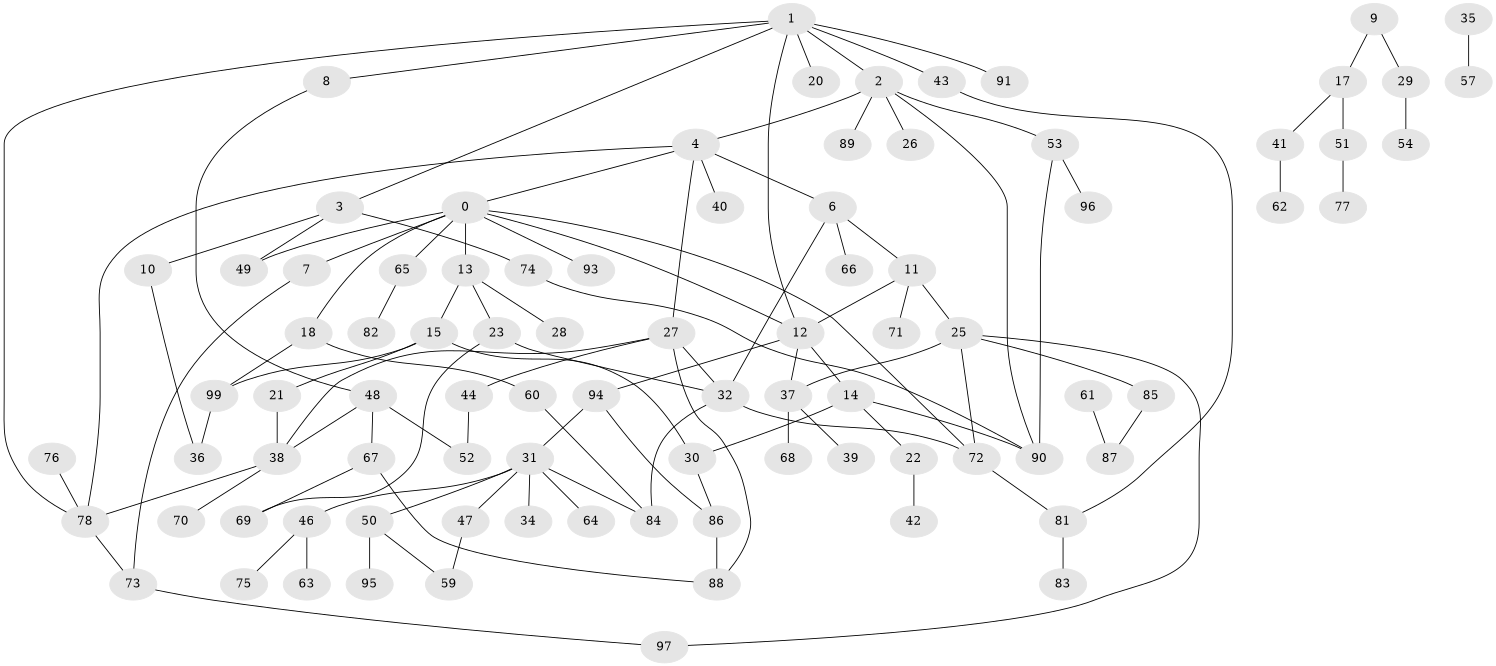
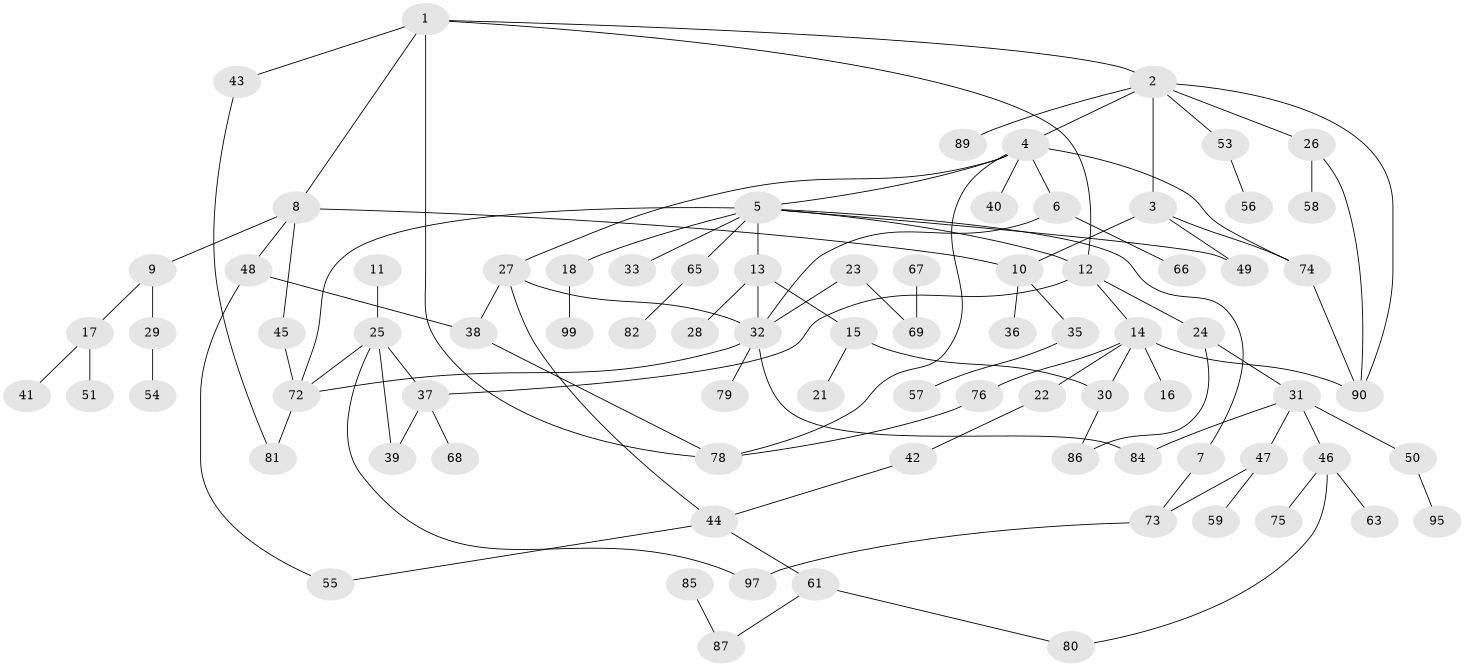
node "20": removed
node "91": removed
edge "1" -- "3": now "2" -- "3"
edge "4" -- "74": added
node "0": label "0" -> "5"
node "96": label "96" -> "56"
node "62": removed
node "58": added
node "77": removed
edge "8" -- "10": added
edge "8" -- "9": added
edge "6" -- "11": removed
node "93": label "93" -> "33"
edge "53" -- "90": now "26" -- "90"
edge "13" -- "23": now "13" -- "32"
edge "11" -- "12": removed
edge "10" -- "35": added
node "45": added
node "71": removed
edge "25" -- "85": now "25" -- "39"
edge "15" -- "99": removed
edge "14" -- "76": added
node "60": removed
node "94": label "94" -> "24"
node "79": added
node "16": added
edge "99" -- "36": removed
edge "21" -- "38": removed
edge "48" -- "67": removed
node "52": label "52" -> "55"
edge "42" -- "44": added
node "70": removed
node "34": removed
node "64": removed
edge "78" -- "73": now "47" -- "73"
edge "50" -- "59": removed
edge "44" -- "61": added
node "88": removed
node "83": removed
node "80": added
